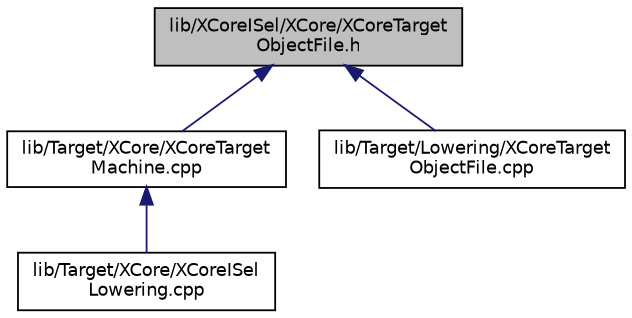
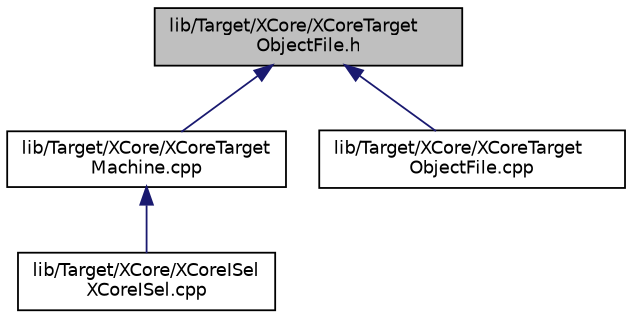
node "lib/XCoreISel/XCore/XCoreTarget ObjectFile.h": label "lib/XCoreISel/XCore/XCoreTarget ObjectFile.h" -> "lib/Target/XCore/XCoreTarget ObjectFile.h"
node "lib/Target/Lowering/XCoreTarget ObjectFile.cpp": label "lib/Target/Lowering/XCoreTarget ObjectFile.cpp" -> "lib/Target/XCore/XCoreTarget ObjectFile.cpp"
node "lib/Target/XCore/XCoreISel Lowering.cpp": label "lib/Target/XCore/XCoreISel Lowering.cpp" -> "lib/Target/XCore/XCoreISel XCoreISel.cpp"
